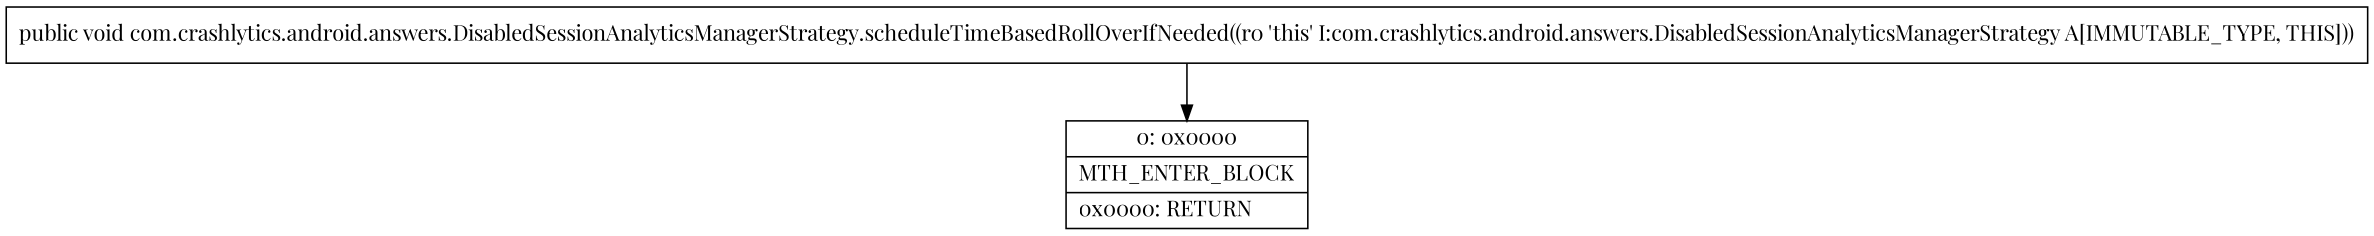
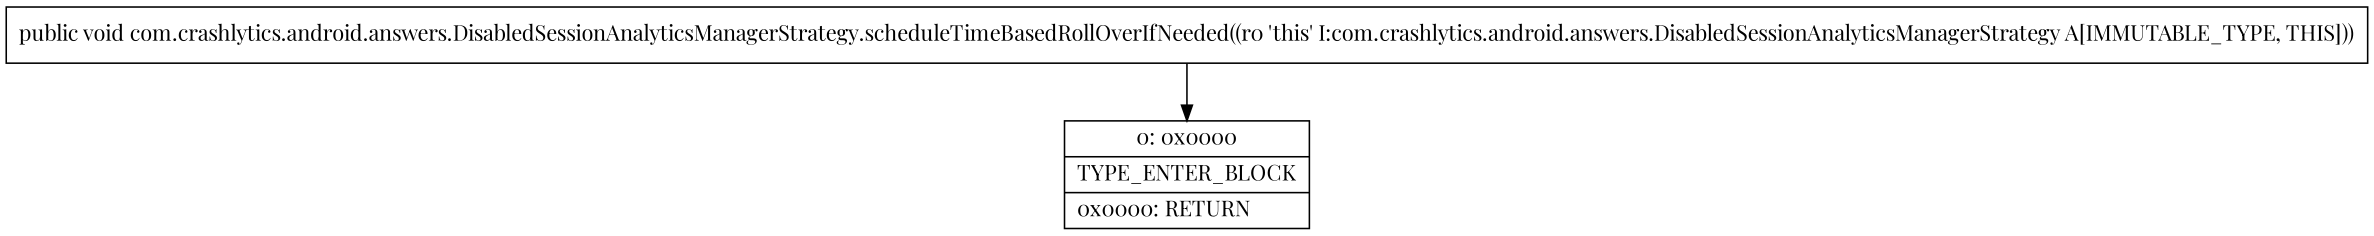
node "0: 0x0000": text "MTH_ENTER_BLOCK" -> "TYPE_ENTER_BLOCK"
